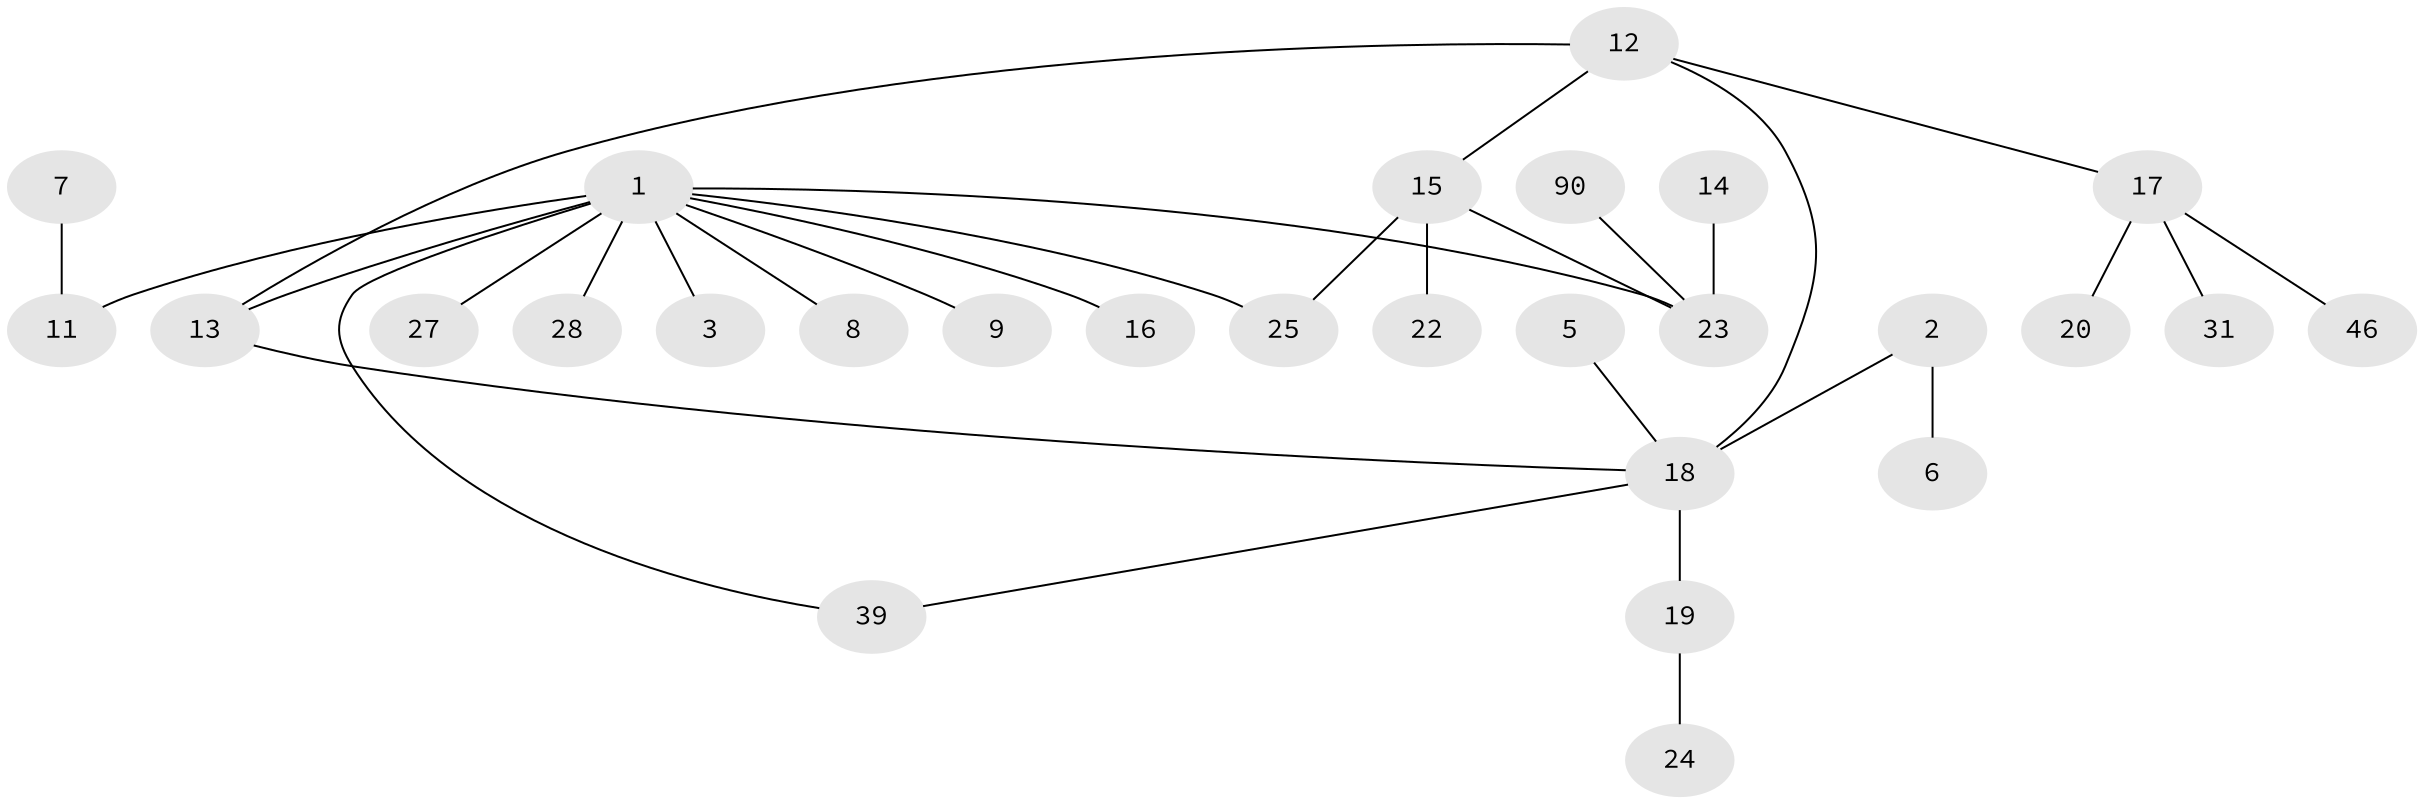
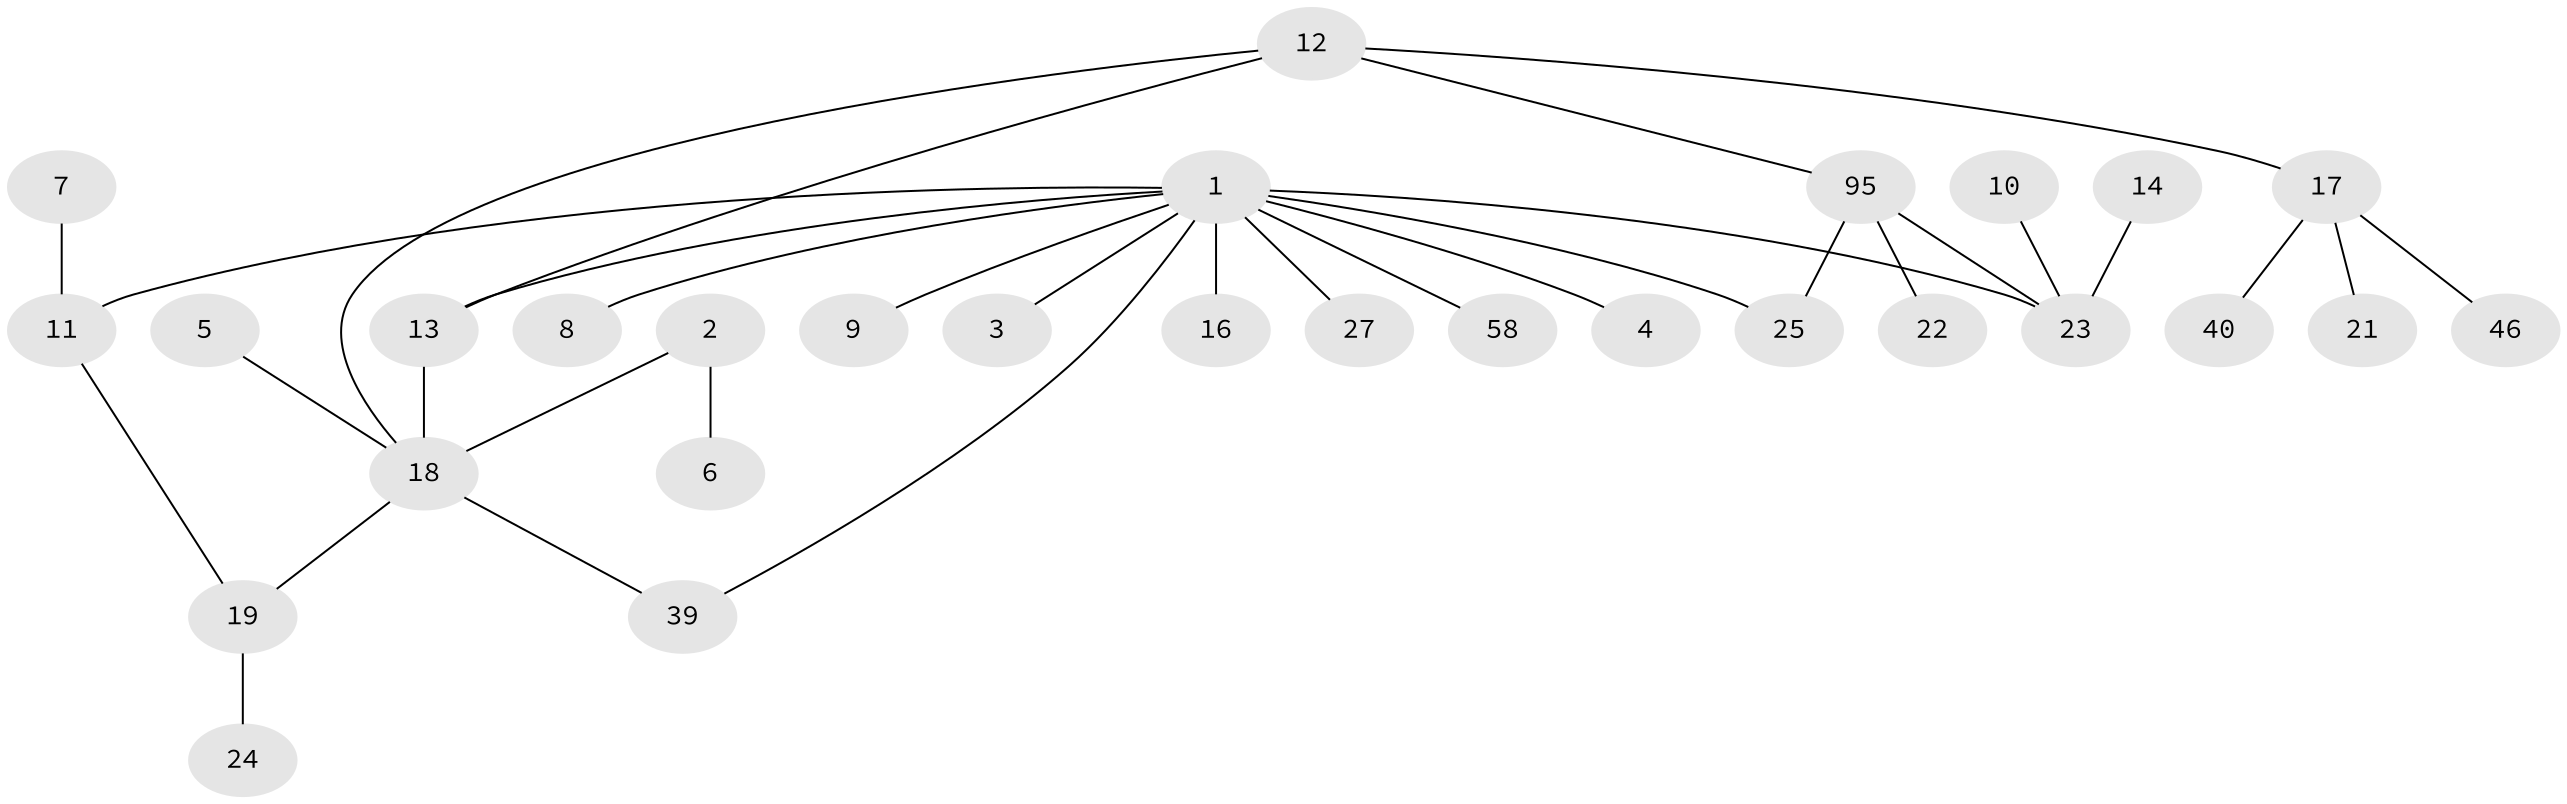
node "15": label "15" -> "95"
node "90": label "90" -> "10"
node "28": label "28" -> "58"
node "4": added
node "20": label "20" -> "40"
node "31": label "31" -> "21"
edge "11" -- "19": added
